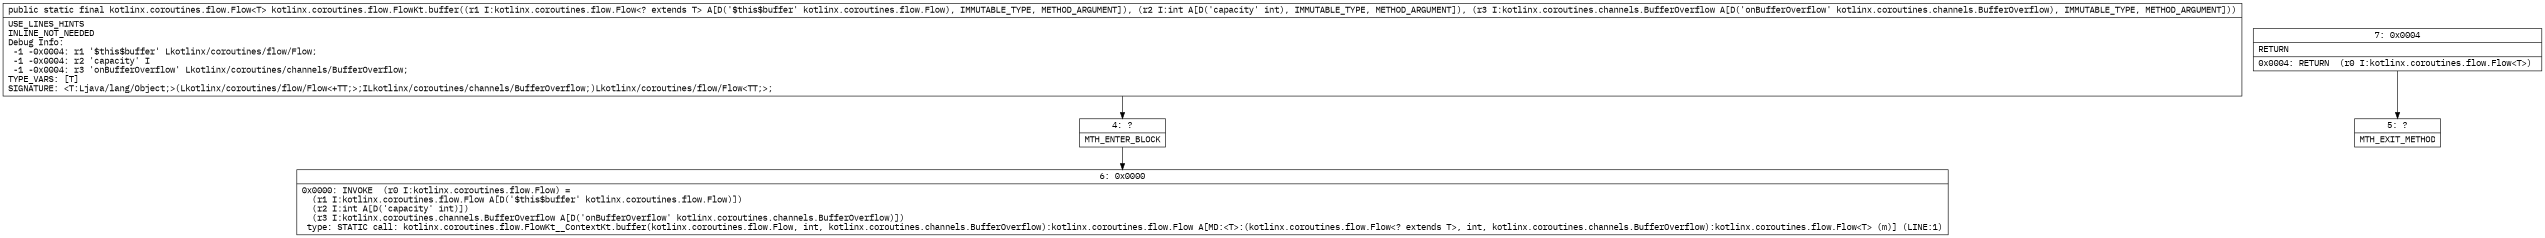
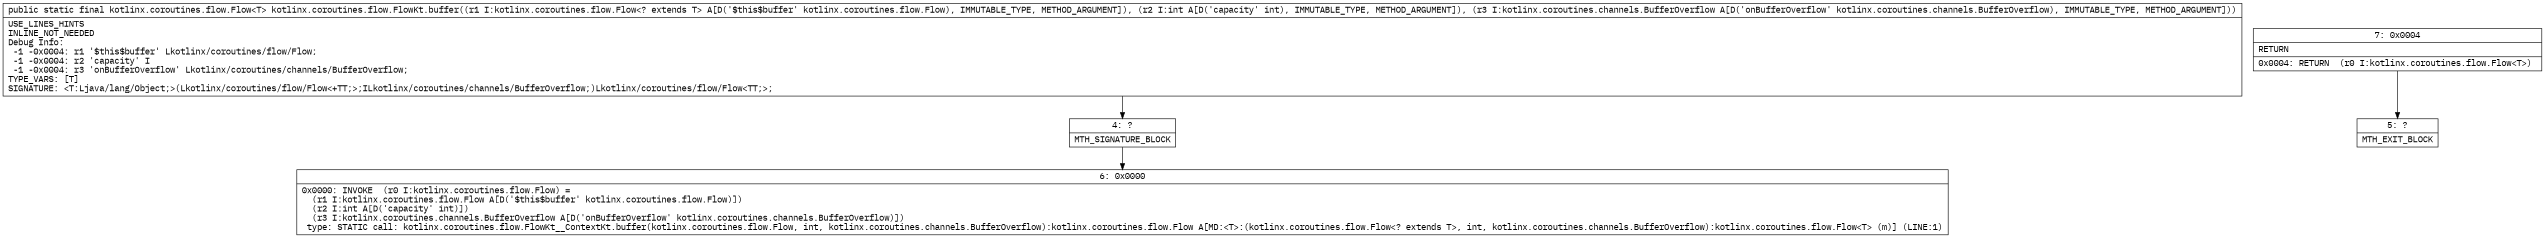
node "4: ?": text "MTH_ENTER_BLOCK" -> "MTH_SIGNATURE_BLOCK"
node "5: ?": text "MTH_EXIT_METHOD" -> "MTH_EXIT_BLOCK"
